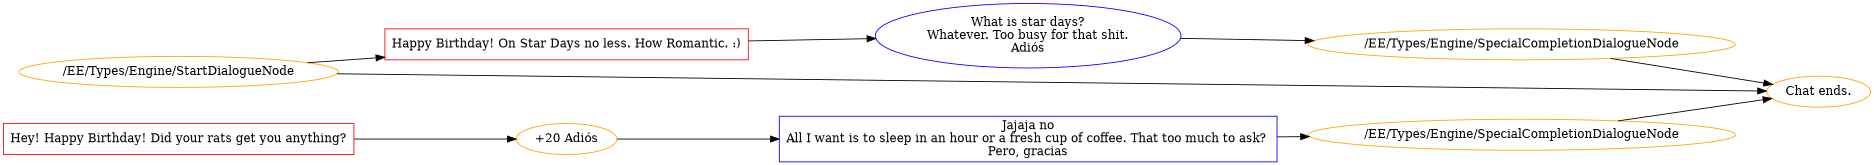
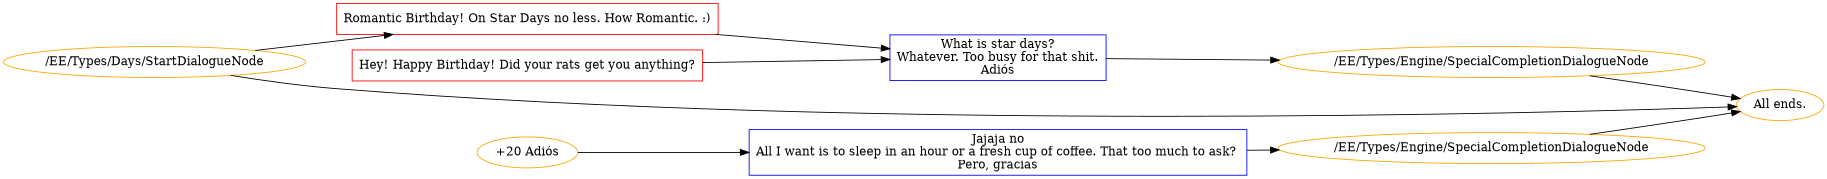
node "What is star days? Whatever. Too busy for that shit. Adiós": shape ellipse -> box
node "Happy Birthday! On Star Days no less. How Romantic. :)": label "Happy Birthday! On Star Days no less. How Romantic. :)" -> "Romantic Birthday! On Star Days no less. How Romantic. :)"
node "/EE/Types/Engine/StartDialogueNode": label "/EE/Types/Engine/StartDialogueNode" -> "/EE/Types/Days/StartDialogueNode"
node "Chat ends.": label "Chat ends." -> "All ends."
edge "Hey! Happy Birthday! Did your rats get you anything?" -> "+20 Adiós": now "Hey! Happy Birthday! Did your rats get you anything?" -> "What is star days? Whatever. Too busy for that shit. Adiós"
